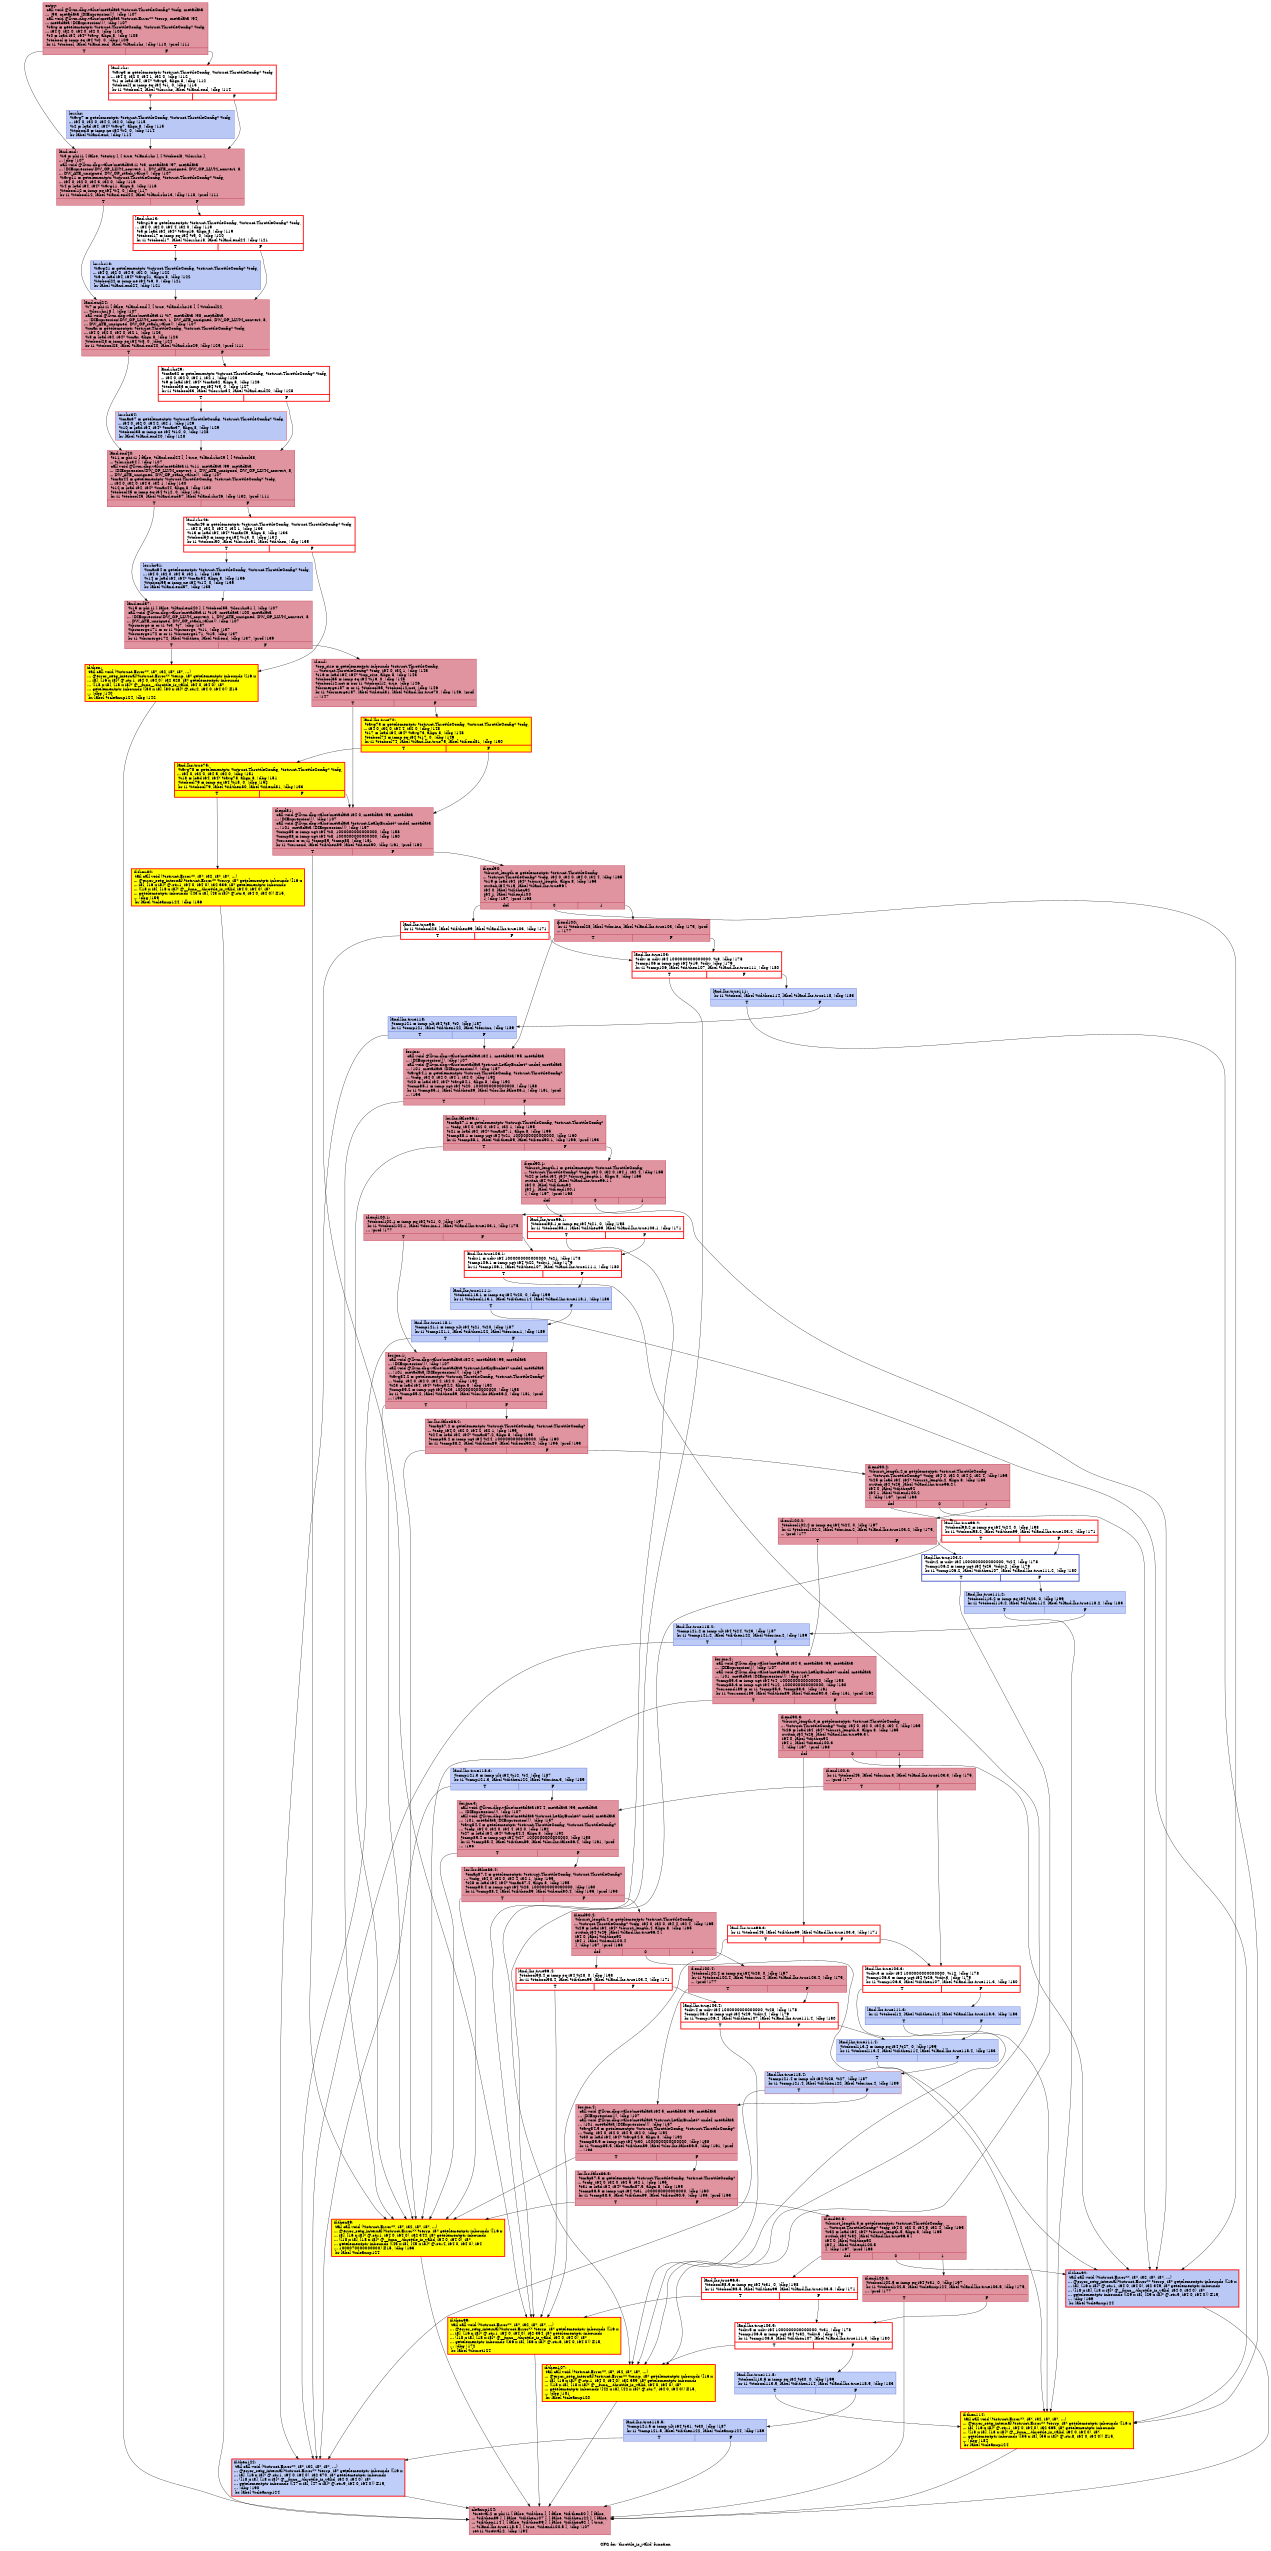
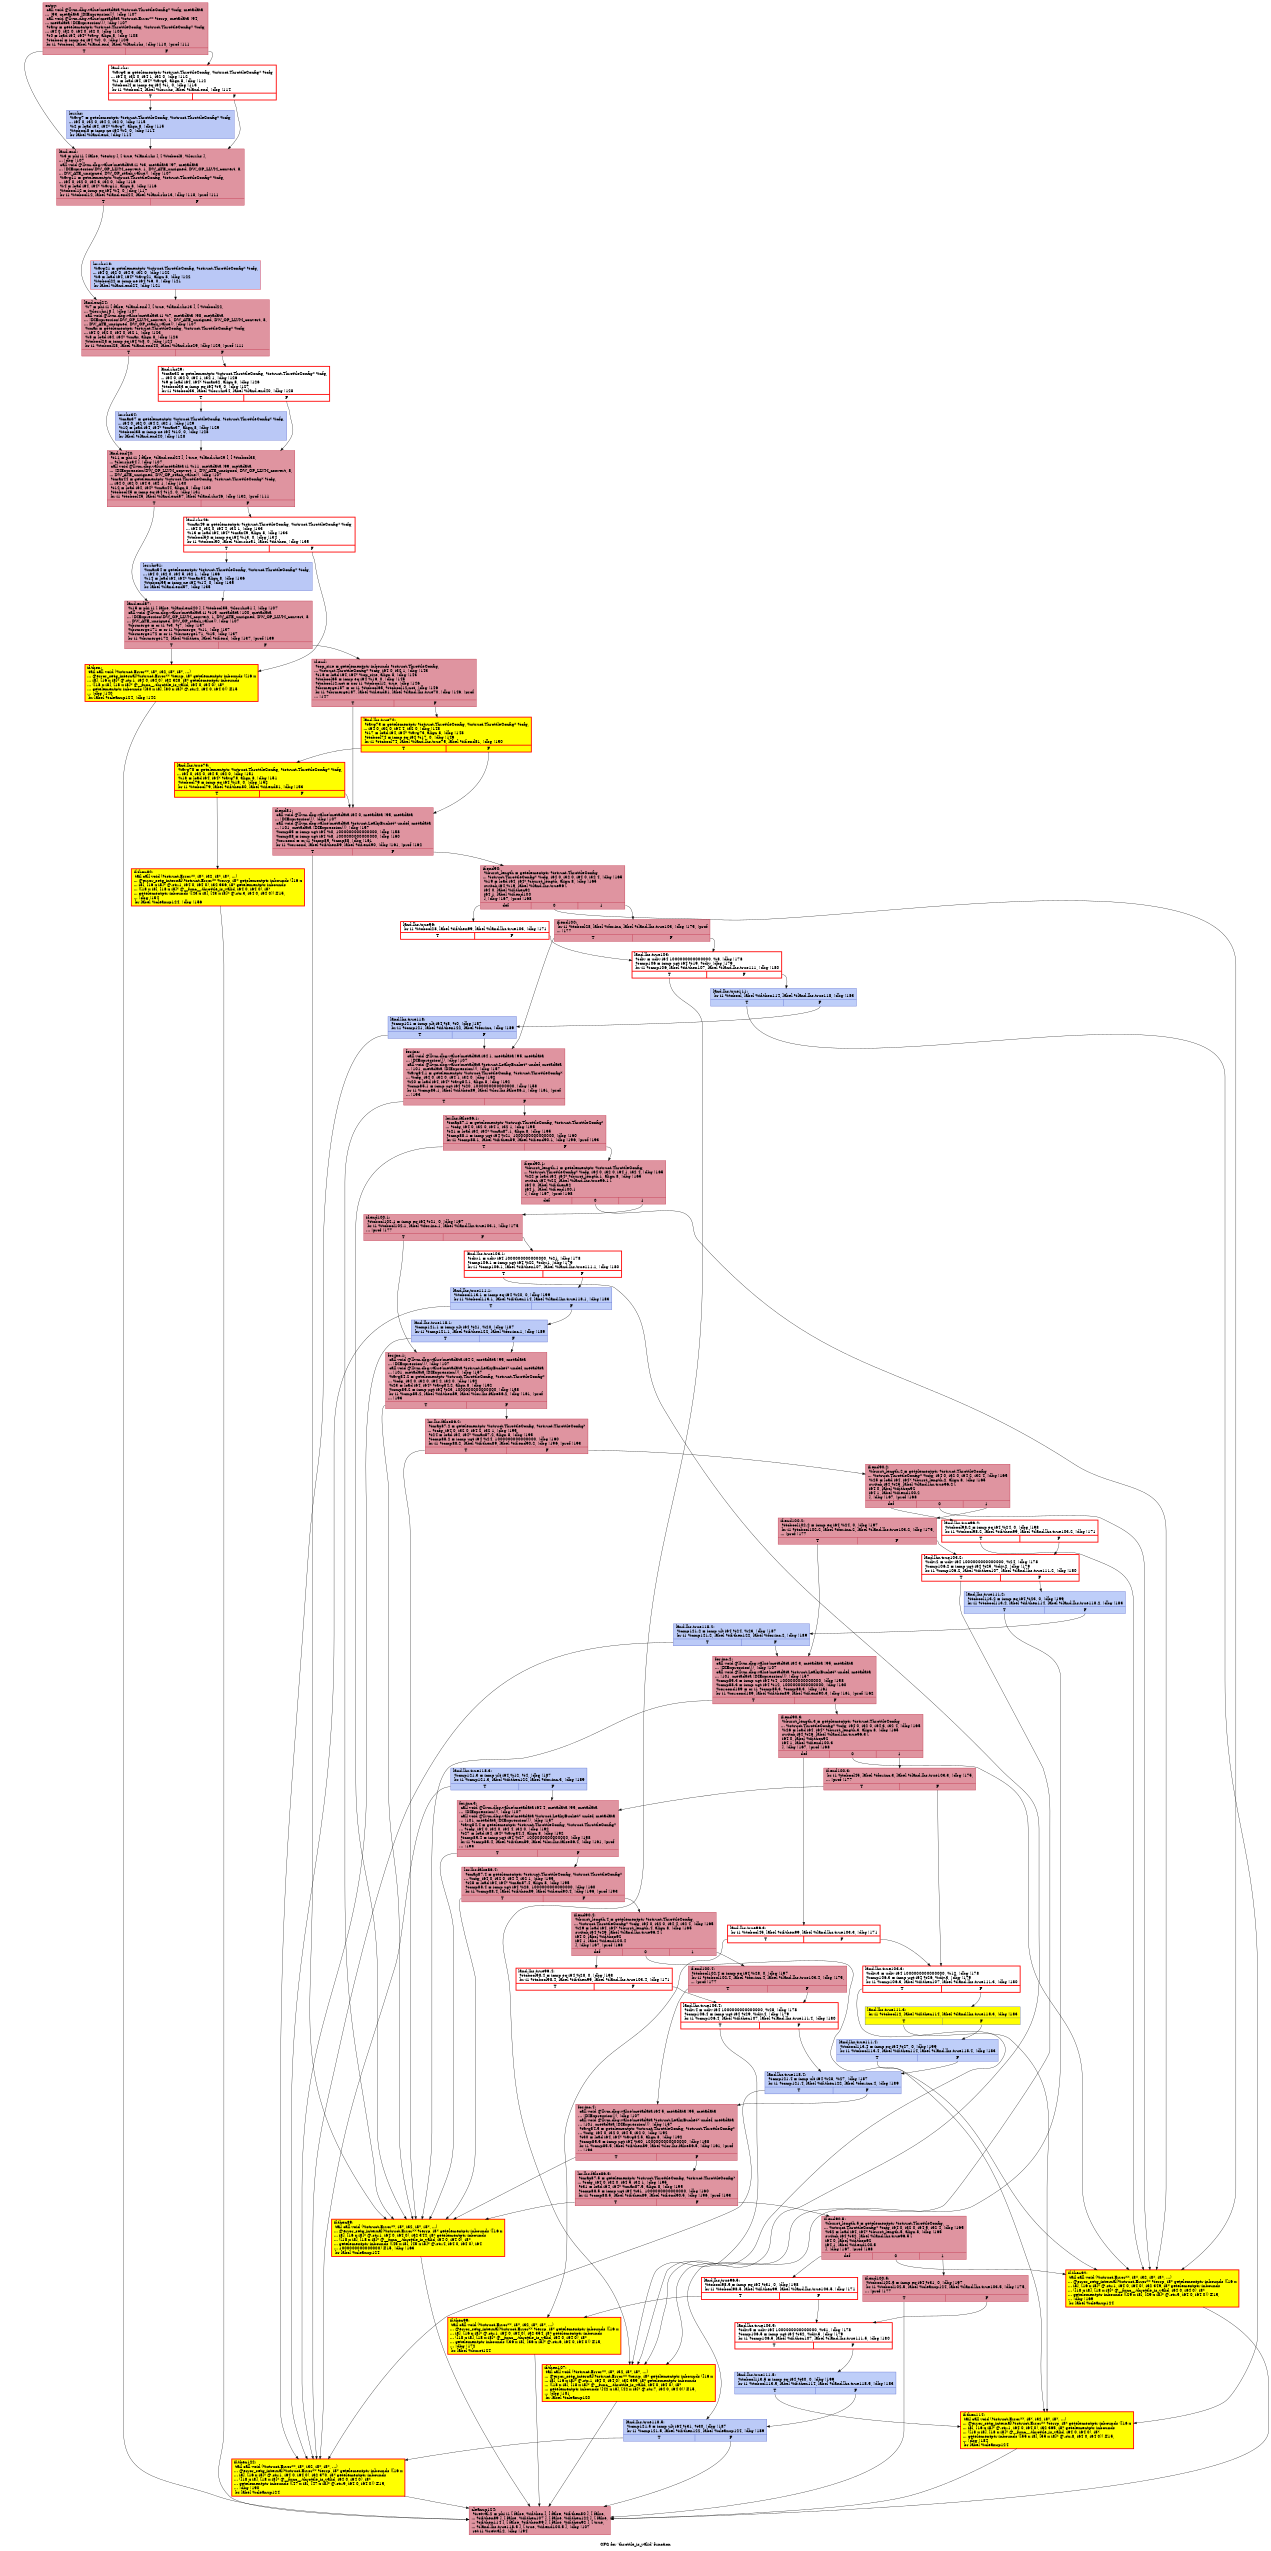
node "land.rhs13:": removed
node "lor.rhs18:": color #3d50c3ff -> red
node "lor.rhs34:": color red -> #3d50c3ff
node "if.then80:": text "... !dbg !159" -> "... !dbg !154"
node "land.lhs.true96.1:": removed
node "land.lhs.true103.2:": color #3d50c3ff -> red
edge "land.lhs.true96:" -> "if.then99:": removed
edge "land.lhs.true111.1:" -> "if.then114:": now "land.lhs.true111.1:" -> "if.then122:"
edge "land.lhs.true96.2:" -> "if.then99:": now "land.lhs.true96.2:" -> "if.then92:"
edge "land.lhs.true111.2:" -> "if.then114:": now "land.lhs.true111.2:" -> "land.lhs.true118.5:"
node "land.lhs.true111.3:": fillcolor #6c8ff170 -> yellow
edge "land.lhs.true103.4:" -> "land.lhs.true111.4:": now "land.lhs.true103.4:" -> "land.lhs.true118.4:"
node "land.lhs.true118.4:": color #b70d28ff -> #3d50c3ff
edge "land.lhs.true96.4:" -> "if.then99:": removed
node "if.then89:": text "... 1000070000000000) #15, !dbg !163" -> "... 1000000000000000) #15, !dbg !163"
node "if.then92:": fillcolor #6282ea70 -> yellow
edge "land.lhs.true103.5:" -> "if.then107:": removed
node "if.then122:": fillcolor #6c8ff170 -> yellow
